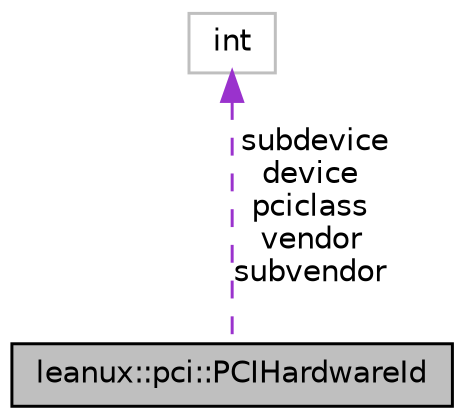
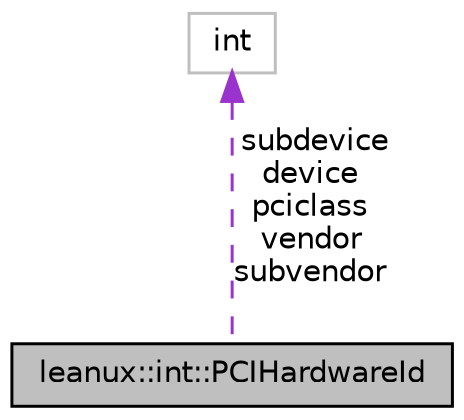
node "leanux::pci::PCIHardwareId": label "leanux::pci::PCIHardwareId" -> "leanux::int::PCIHardwareId"
